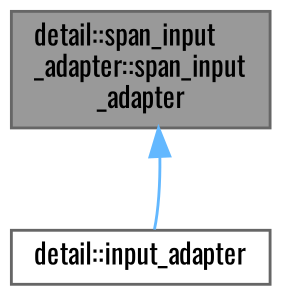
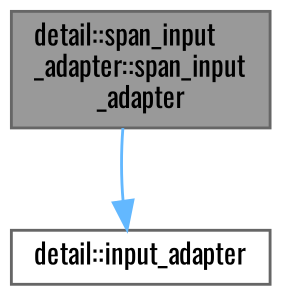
edge "detail::input_adapter" -> "detail::span_input _adapter::span_input _adapter": reversed
